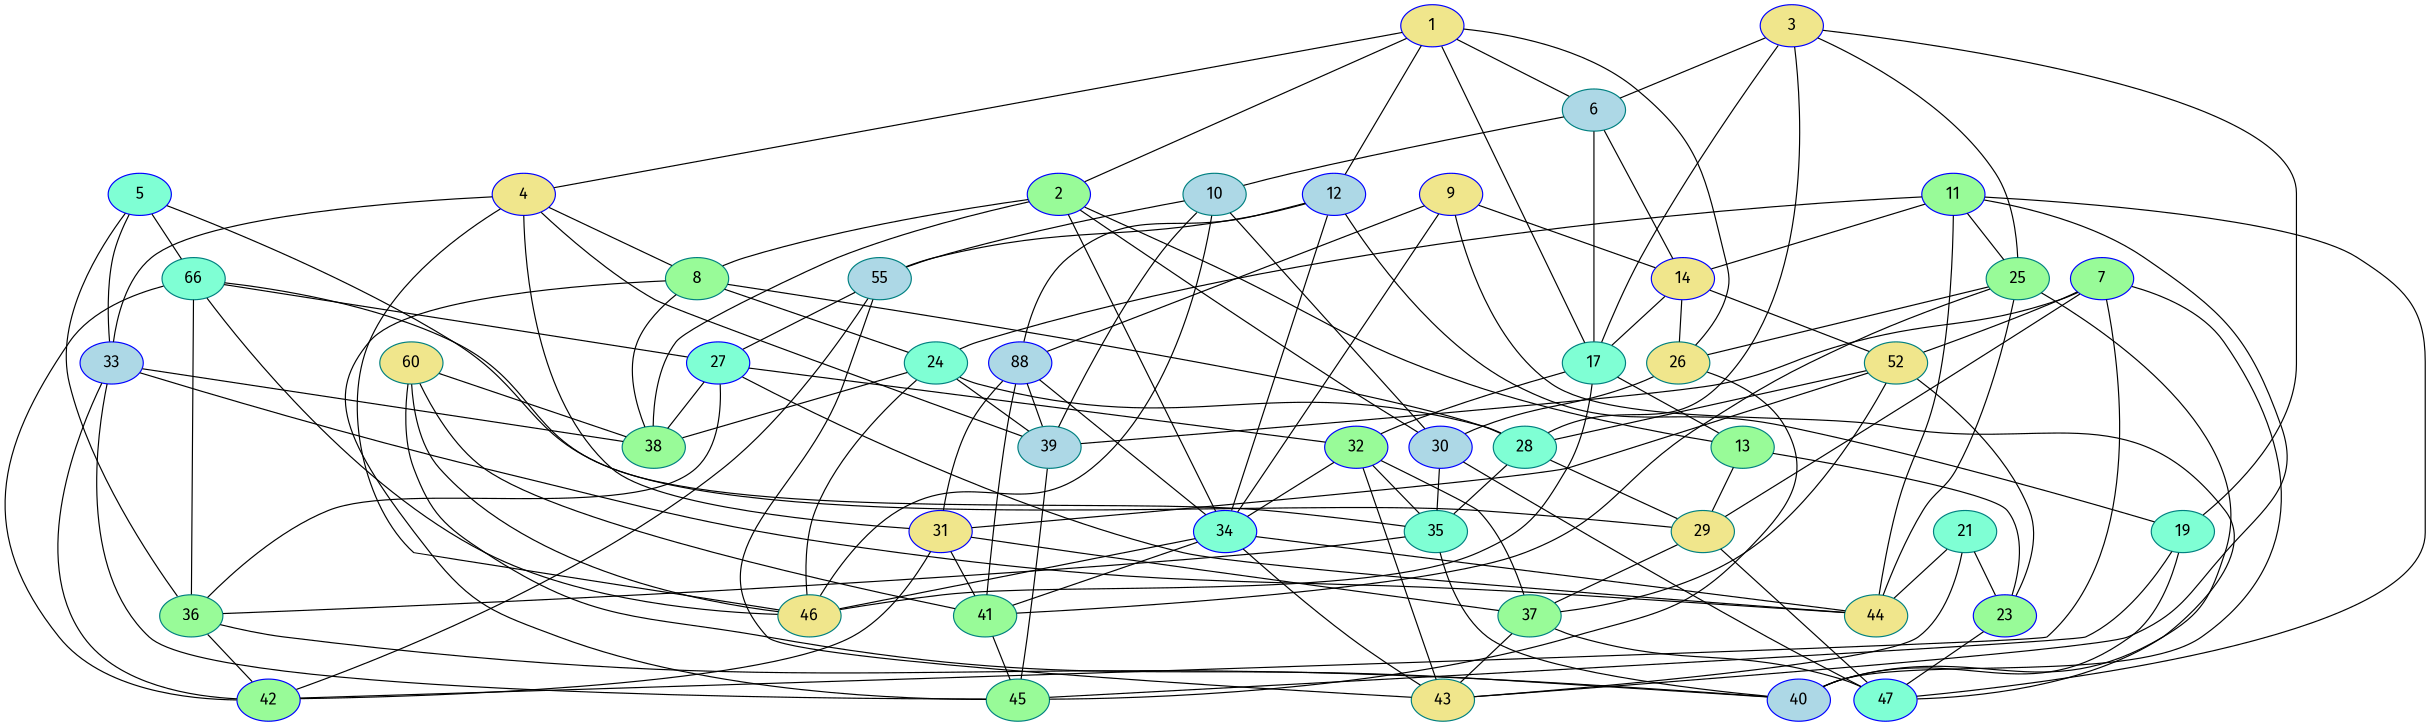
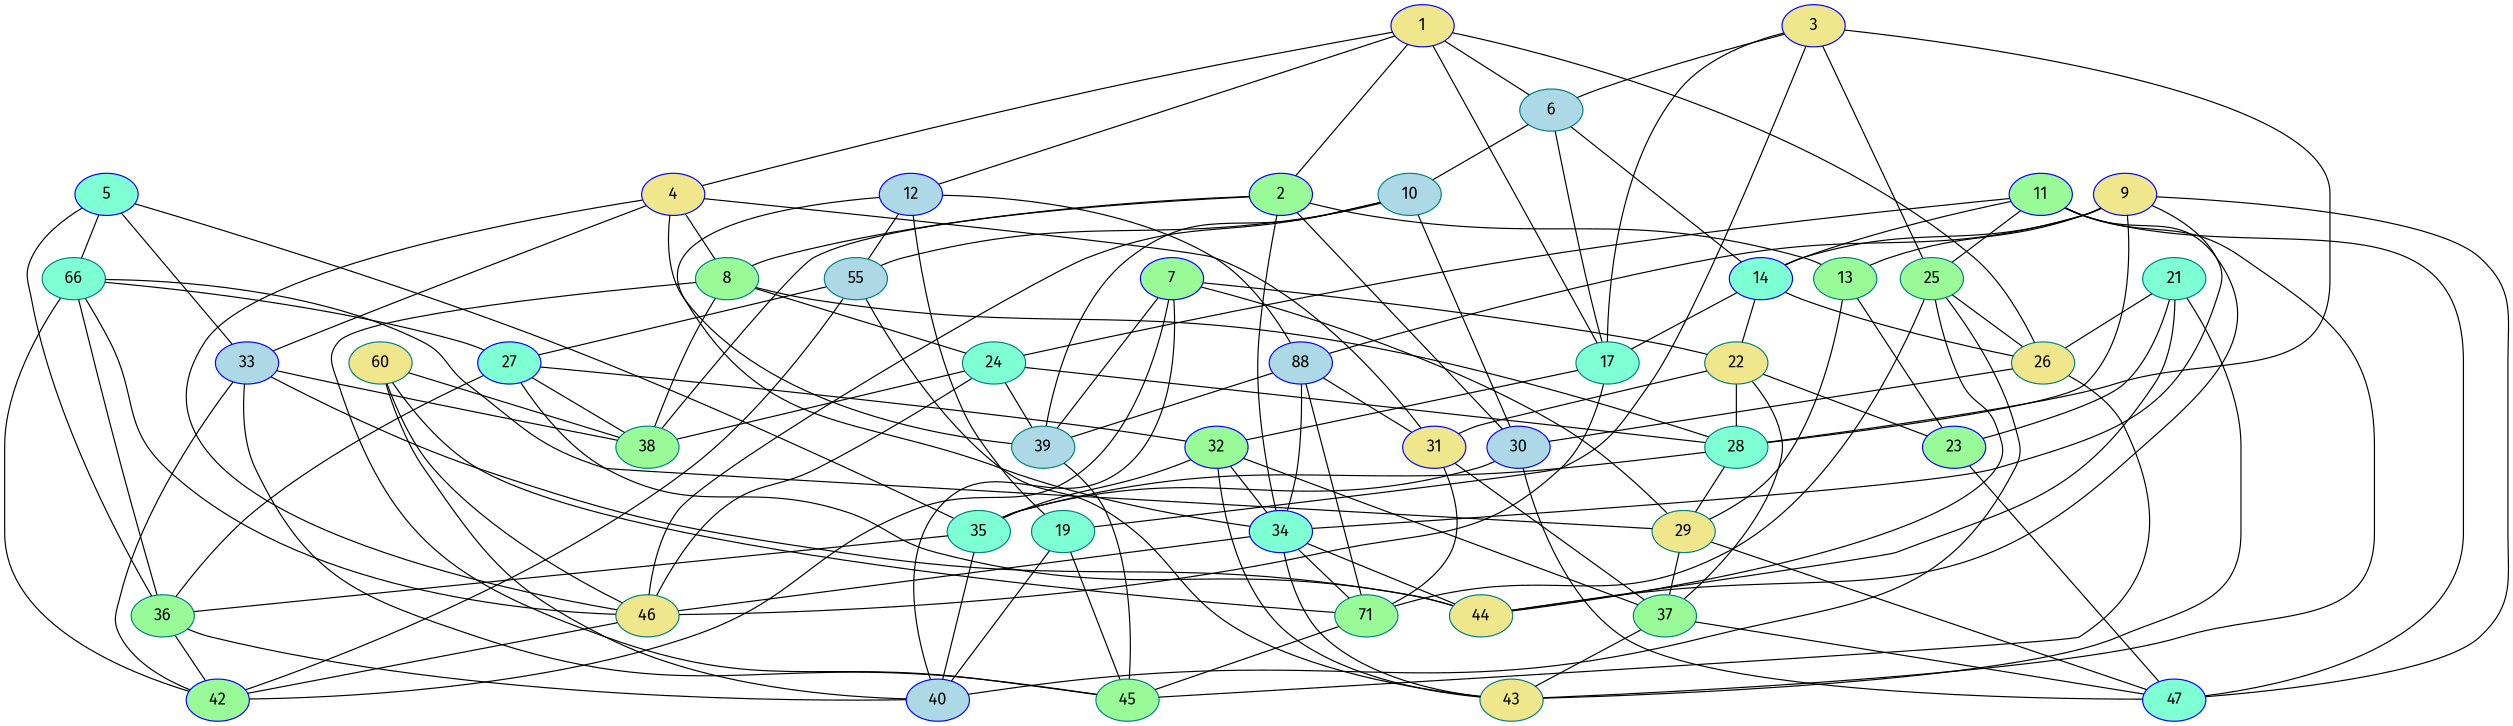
node "14": fillcolor khaki -> aquamarine
edge "21" -- "26": added
node "52": label "52" -> "22"
edge "9" -- "28": added
edge "17" -- "13": now "9" -- "13"
node "41": label "41" -> "71"
edge "31" -- "42": now "46" -- "42"
